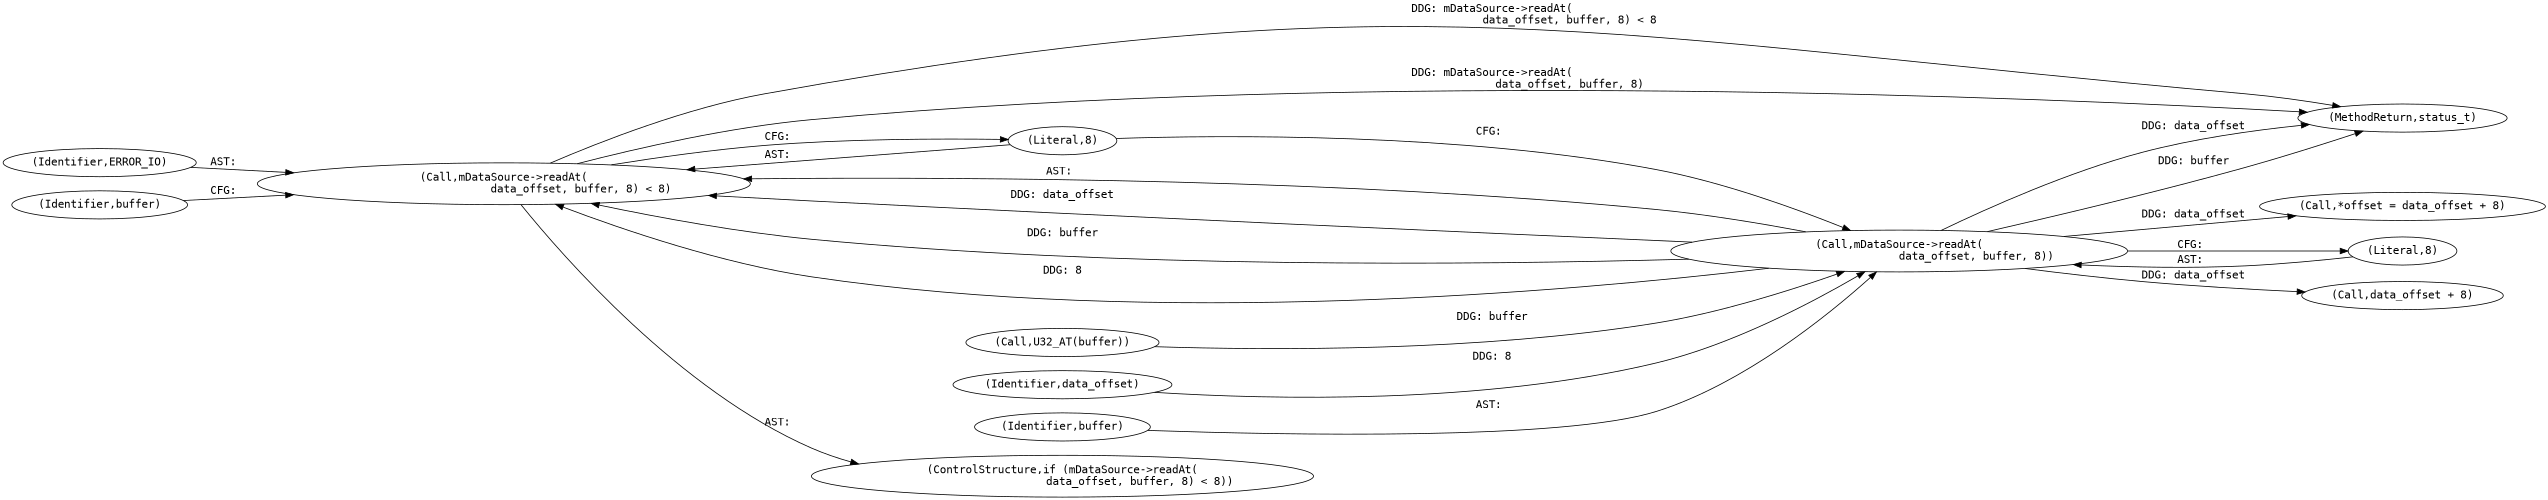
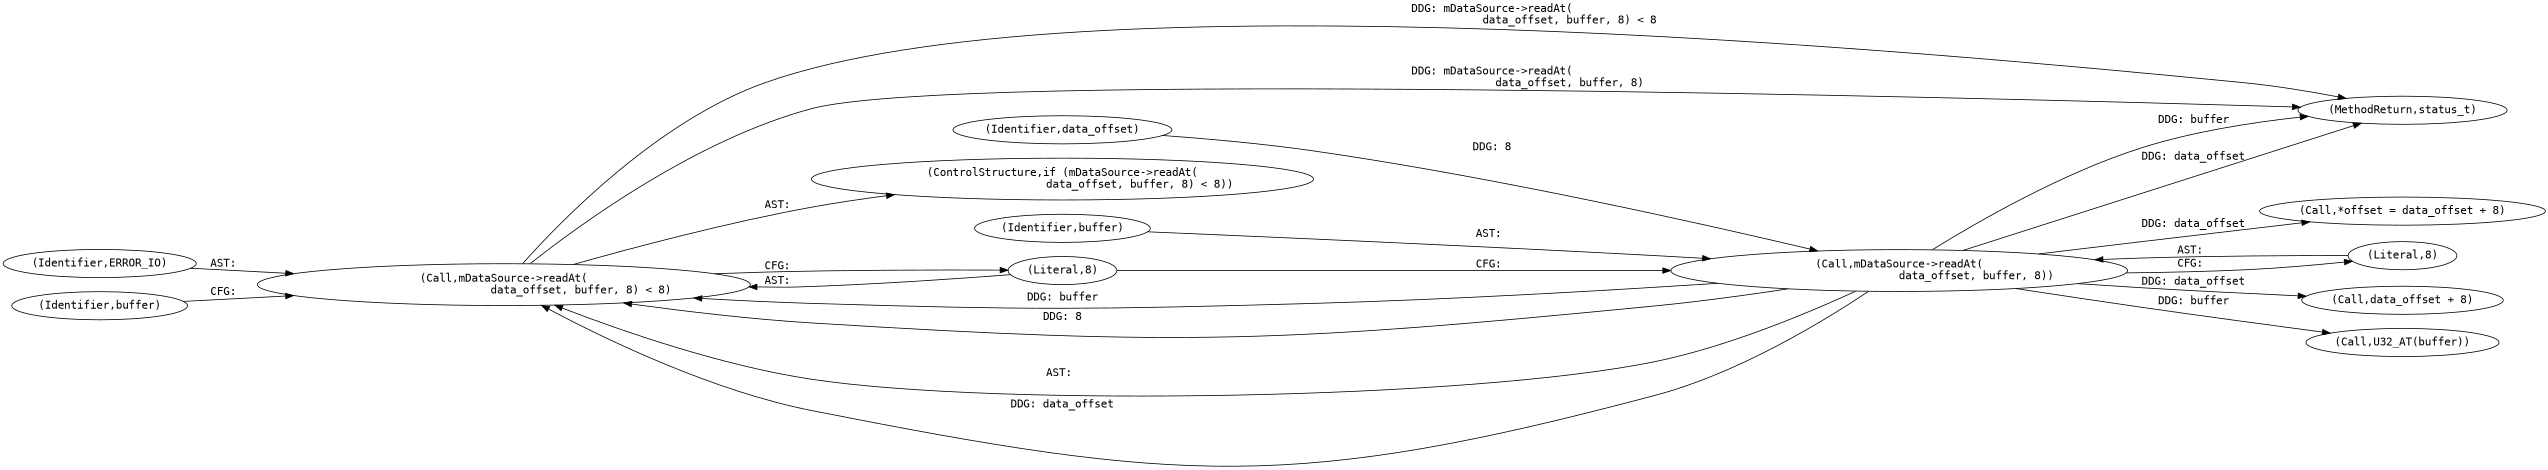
edge "(Call,U32_AT(buffer))" -> "(Call,mDataSource->readAt( data_offset, buffer, 8))": reversed
